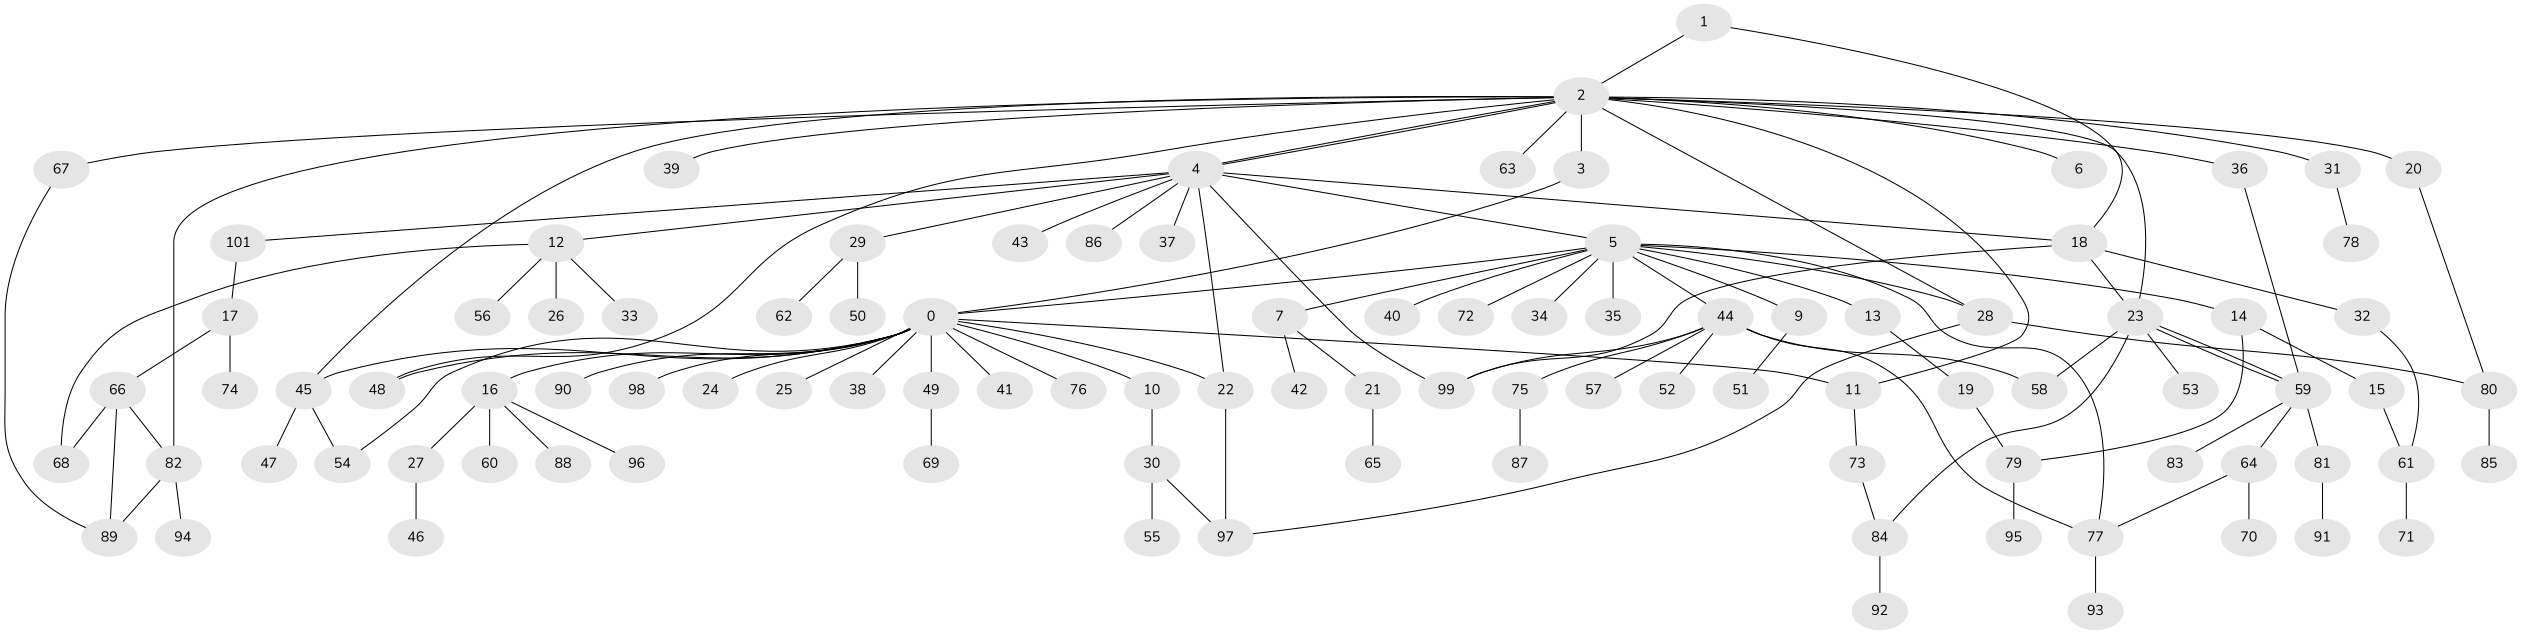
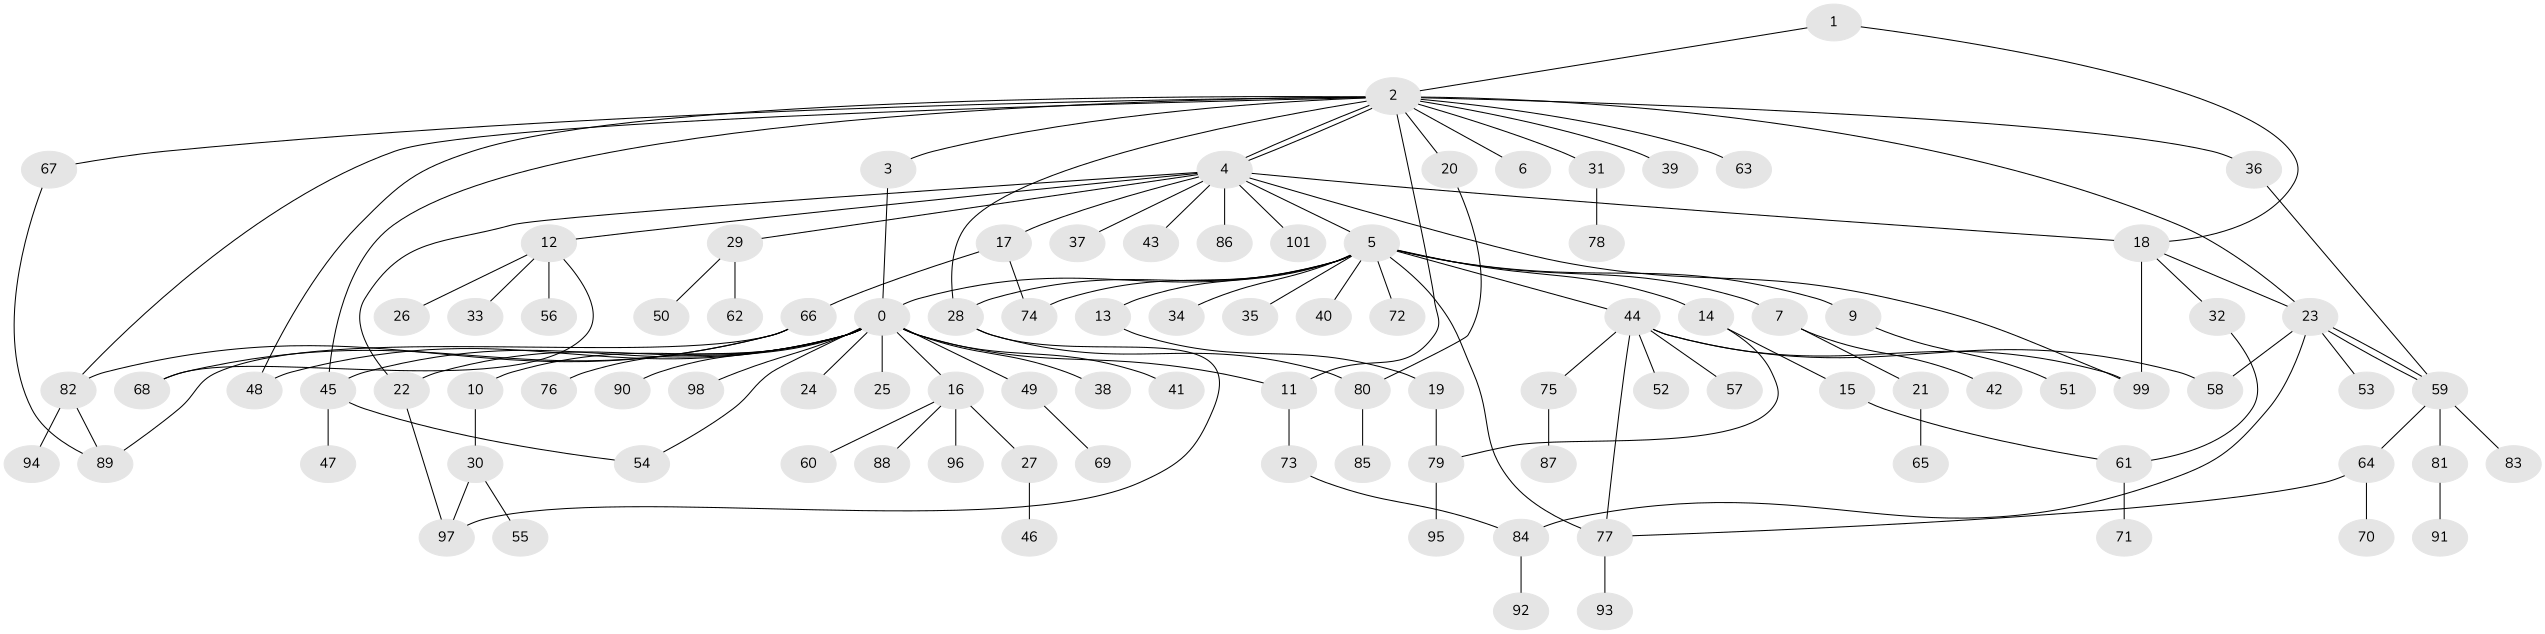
edge "101" -- "17": now "4" -- "17"
edge "5" -- "74": added
